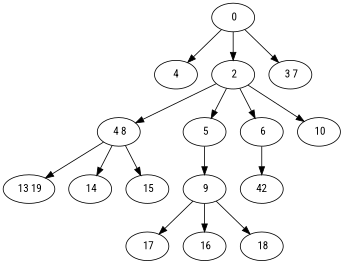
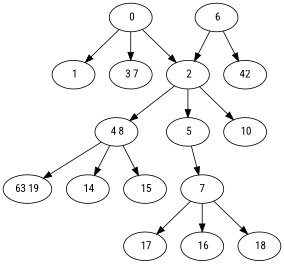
node "4": label "4" -> "1"
edge "2" -> "6": reversed
node "13 19": label "13 19" -> "63 19"
node "9": label "9" -> "7"
